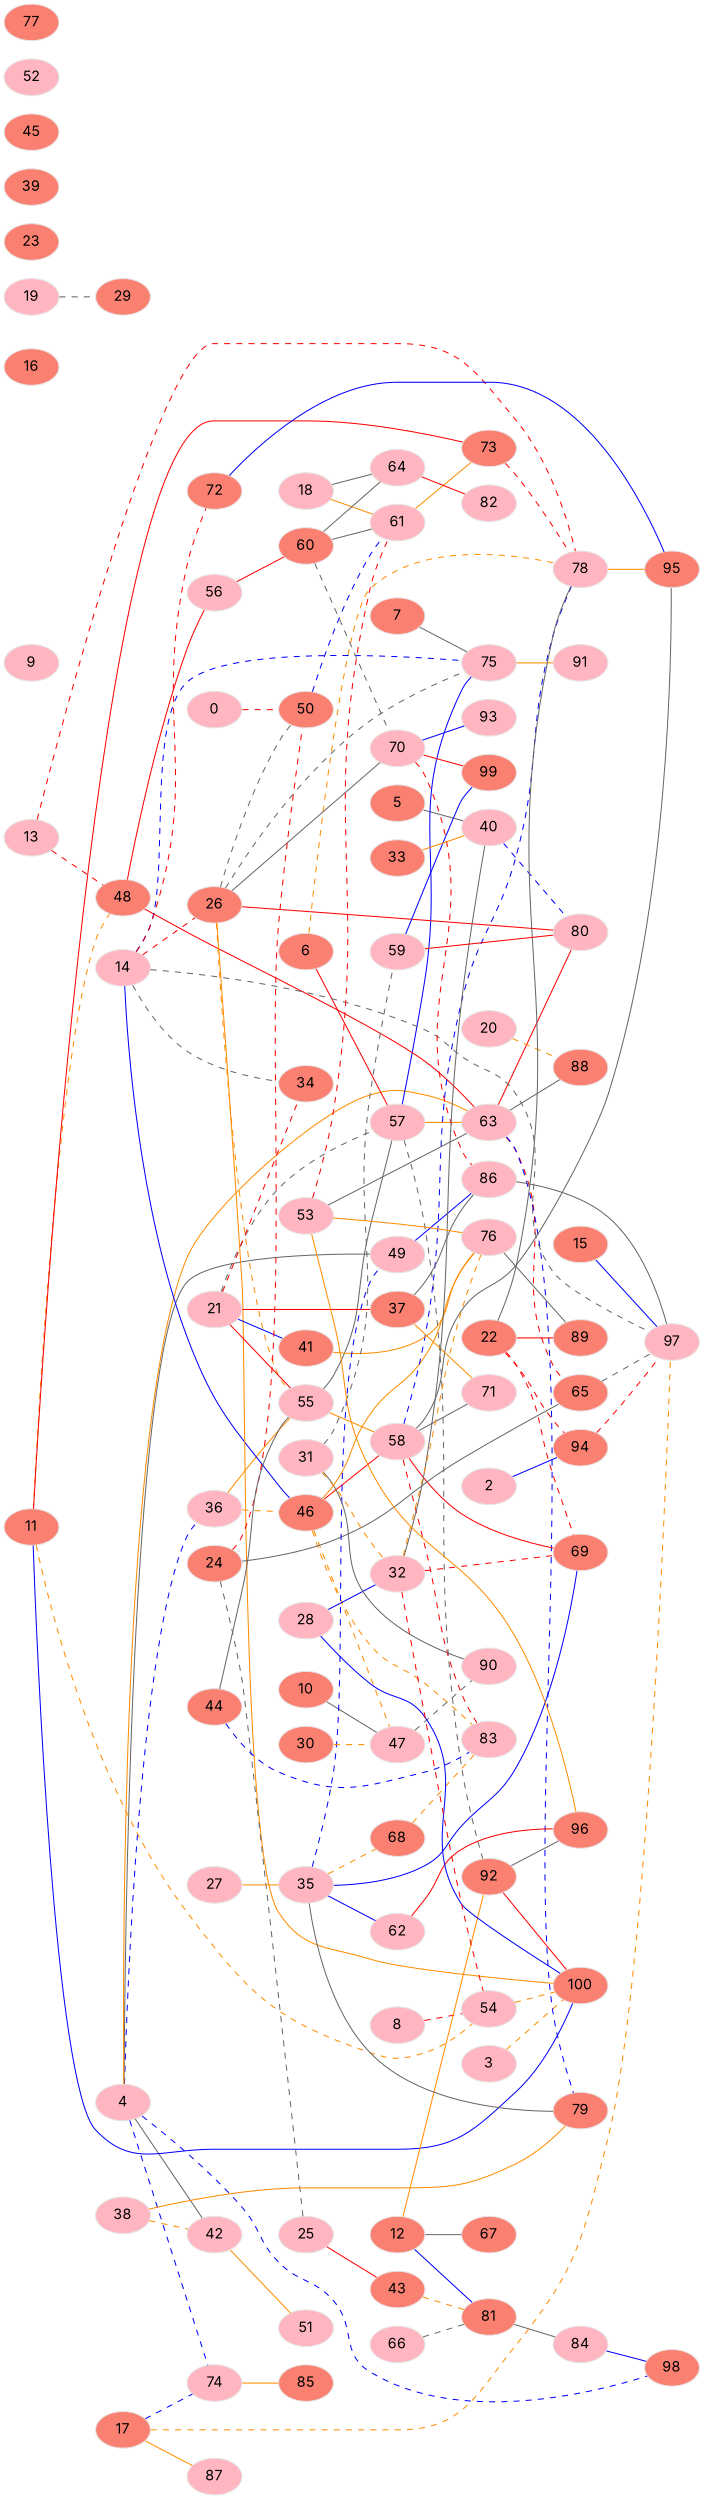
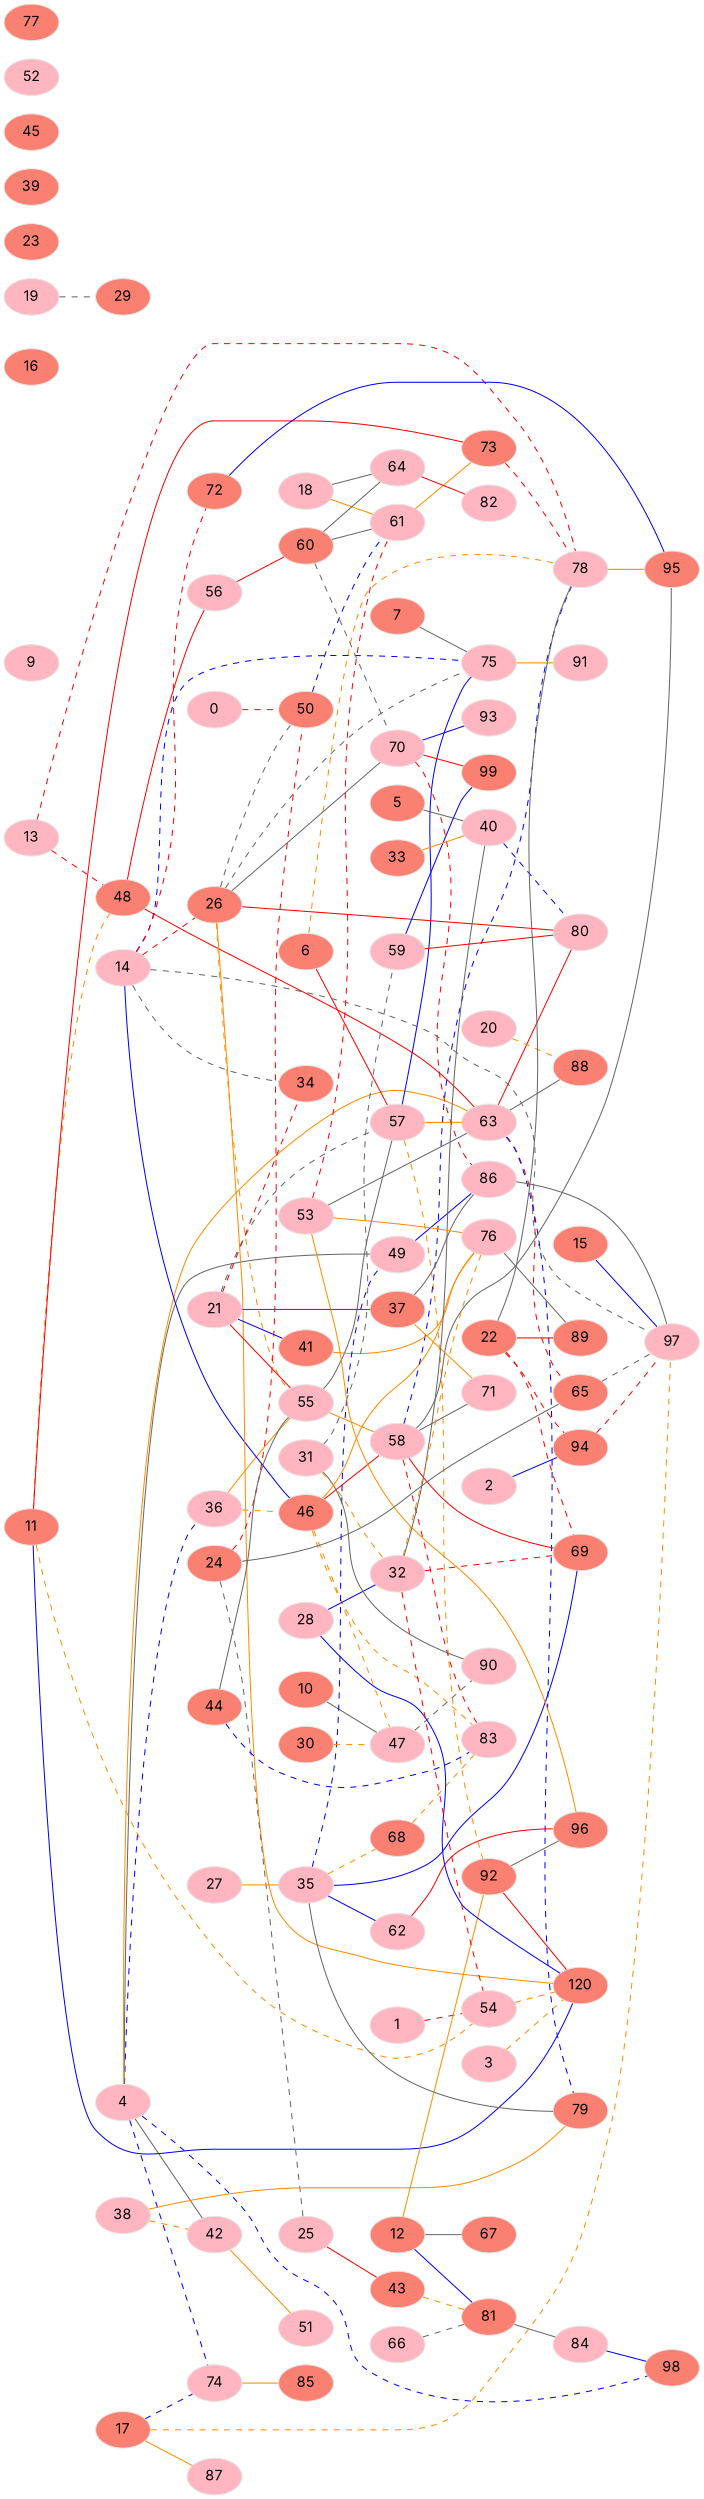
edge "57" -- "92": color gray40 -> darkorange
node "100": label "100" -> "120"
node "8": label "8" -> "1"
